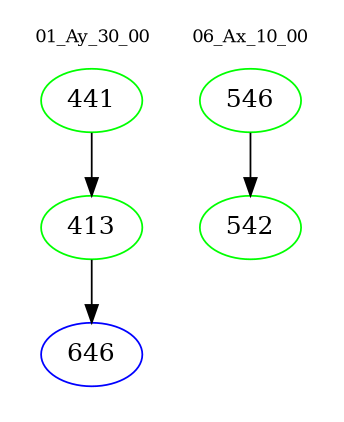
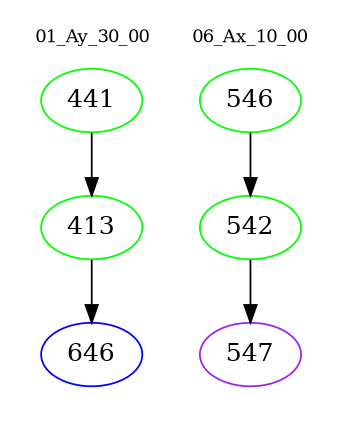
node "547": added
